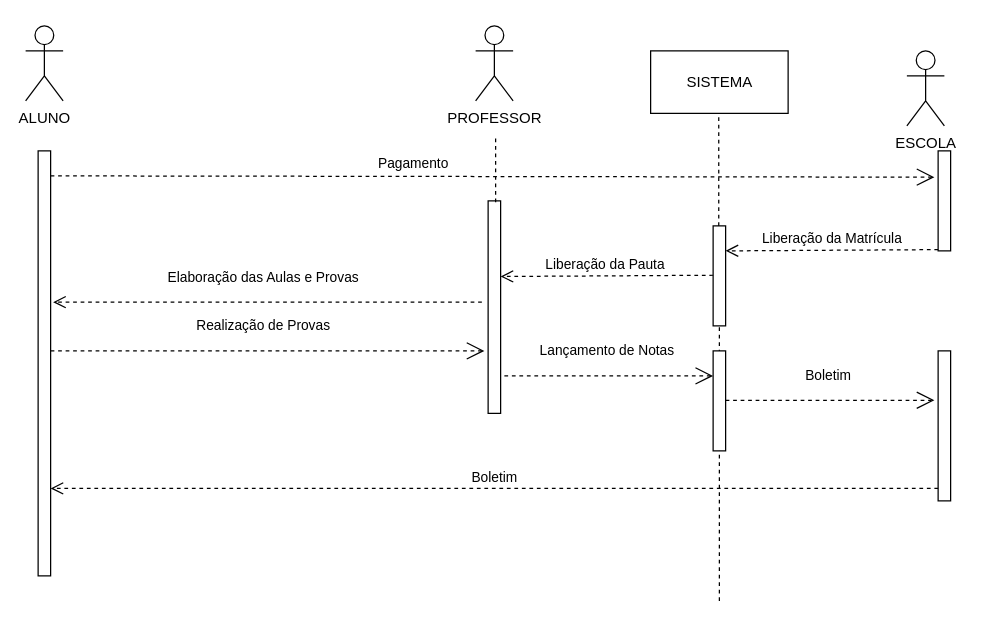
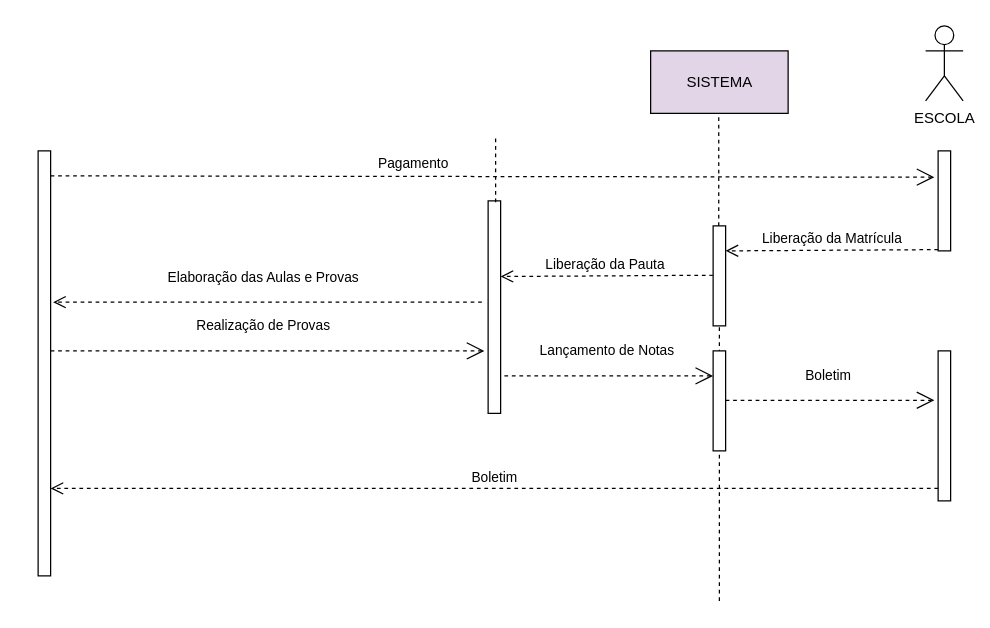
node "ALUNO": removed
node "PROFESSOR": removed
node "SISTEMA": fillcolor #ffffff -> #e1d5e7
node "ESCOLA": moved (926, 88) -> (944, 63)
